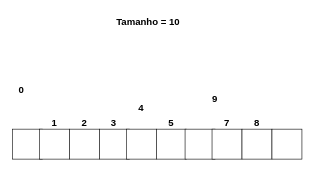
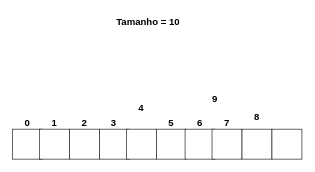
node "0": moved (21, 90) -> (27, 123)
node "6": added
node "8": moved (257, 123) -> (257, 117)
